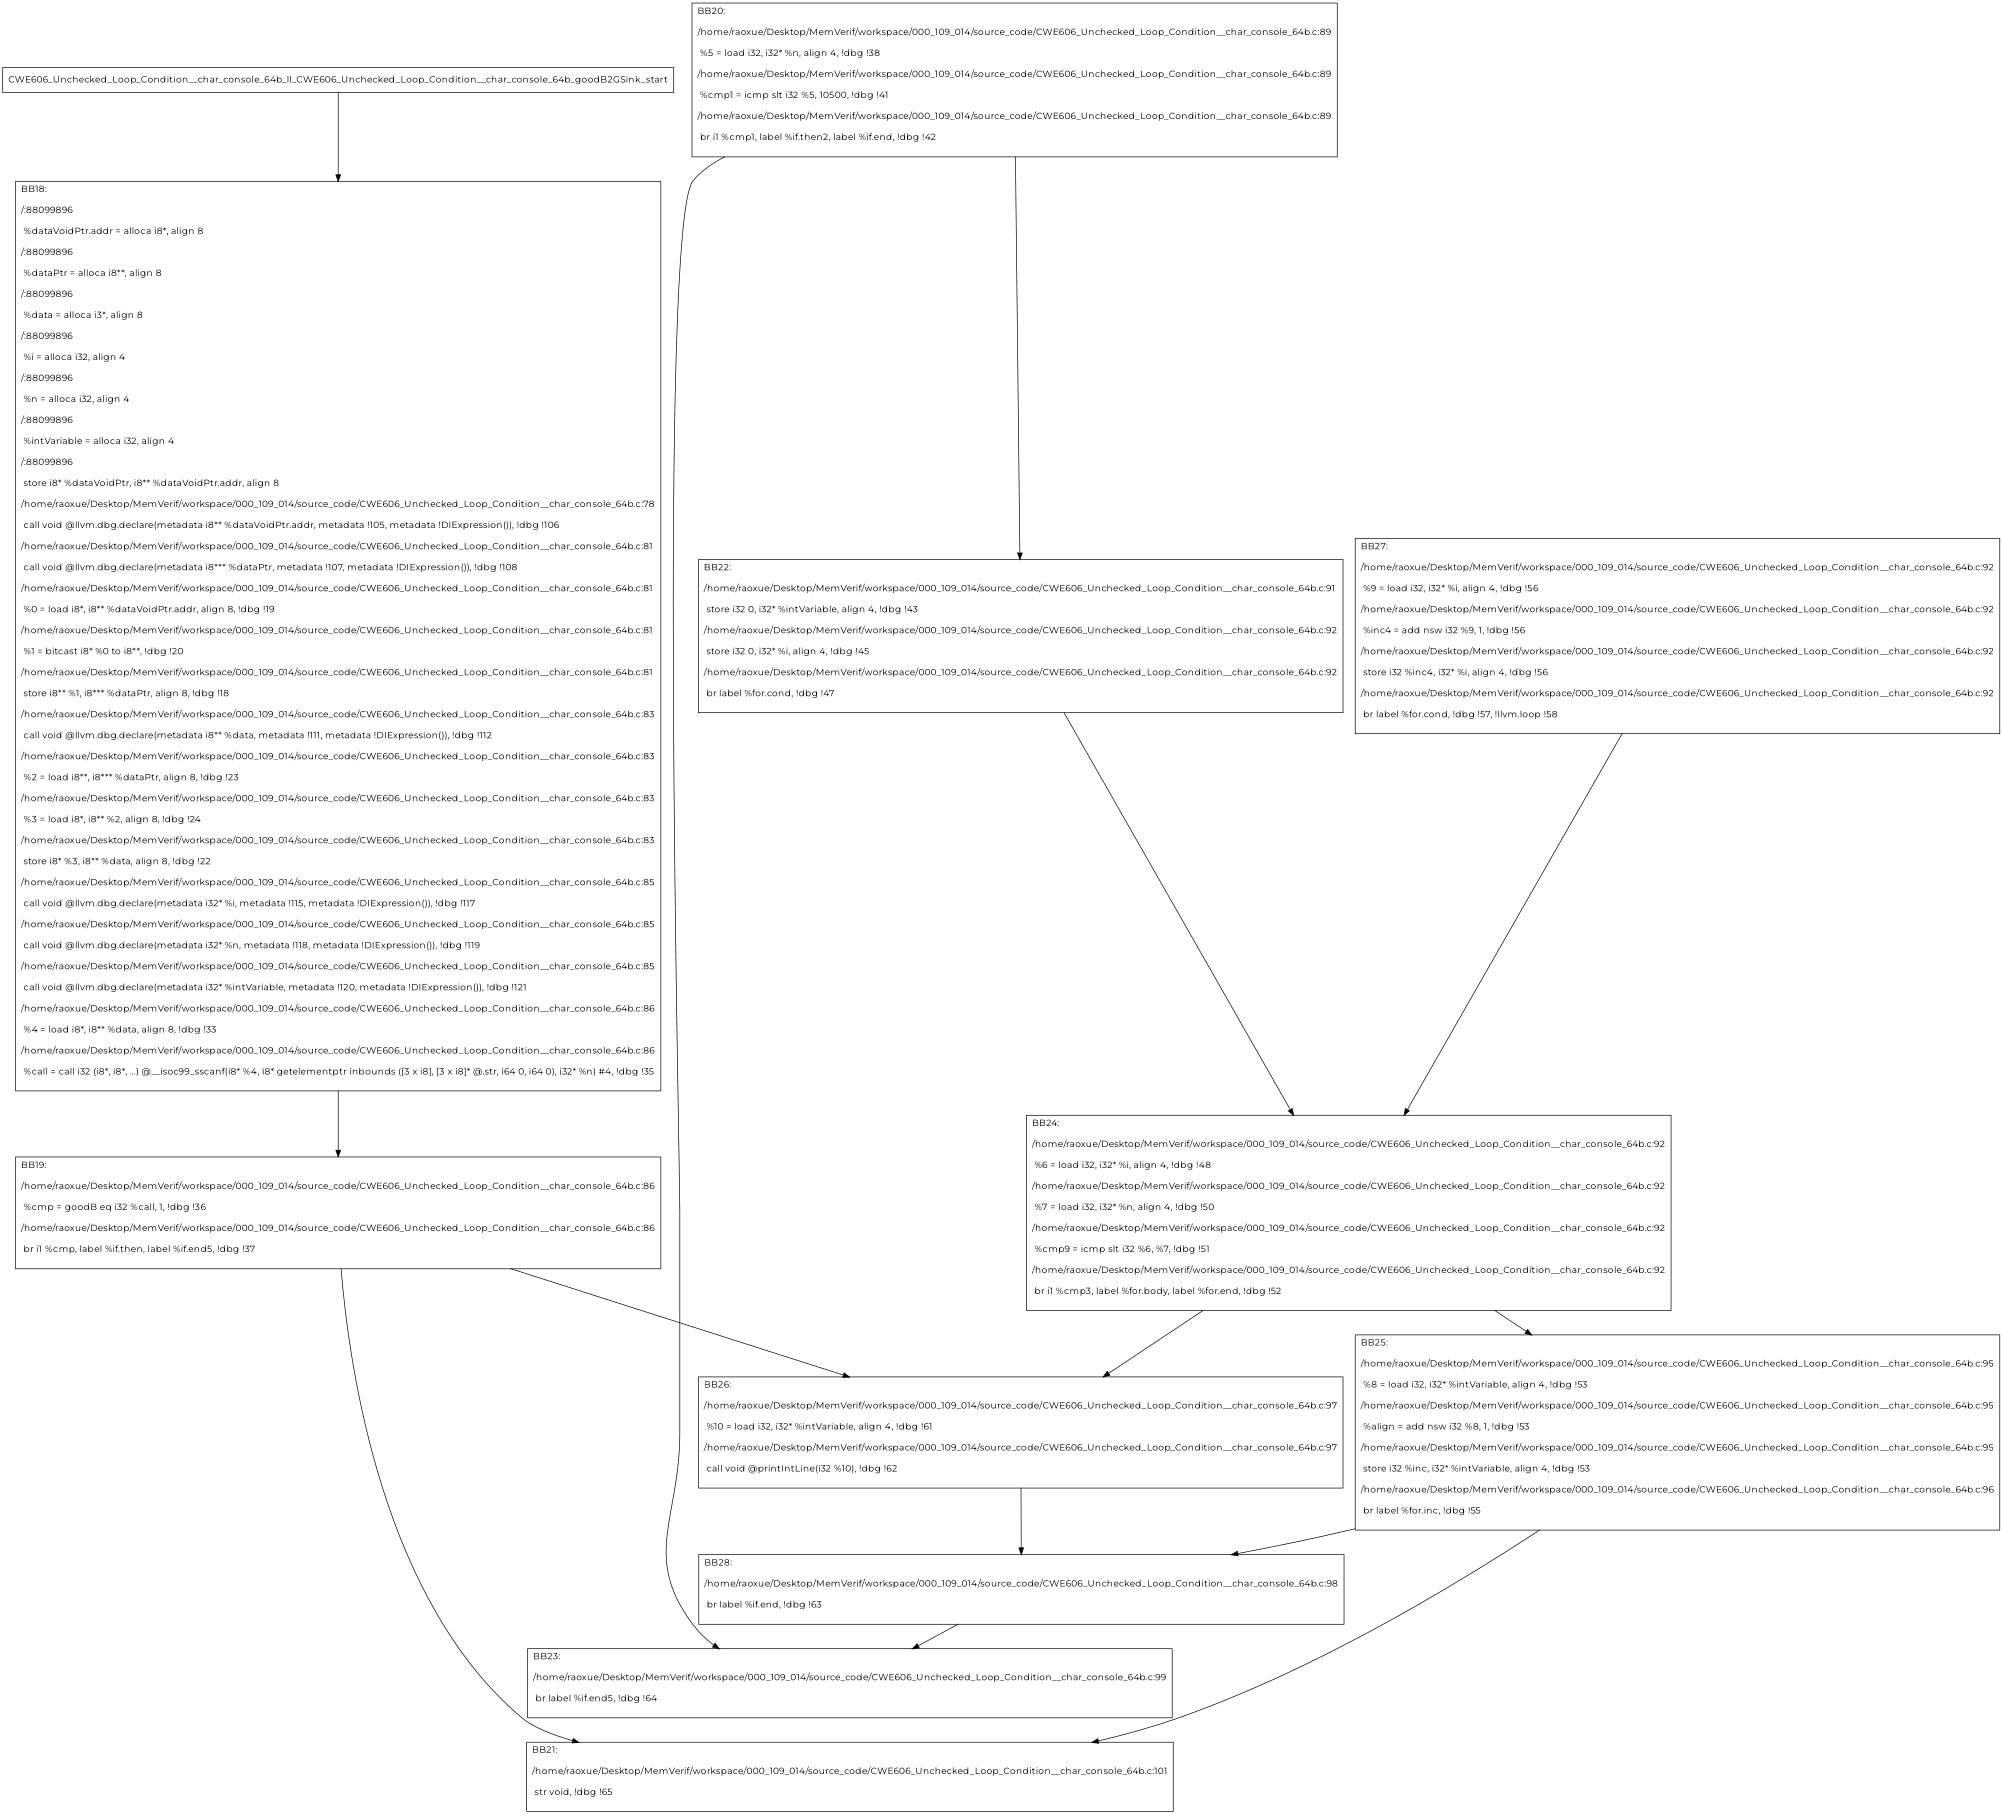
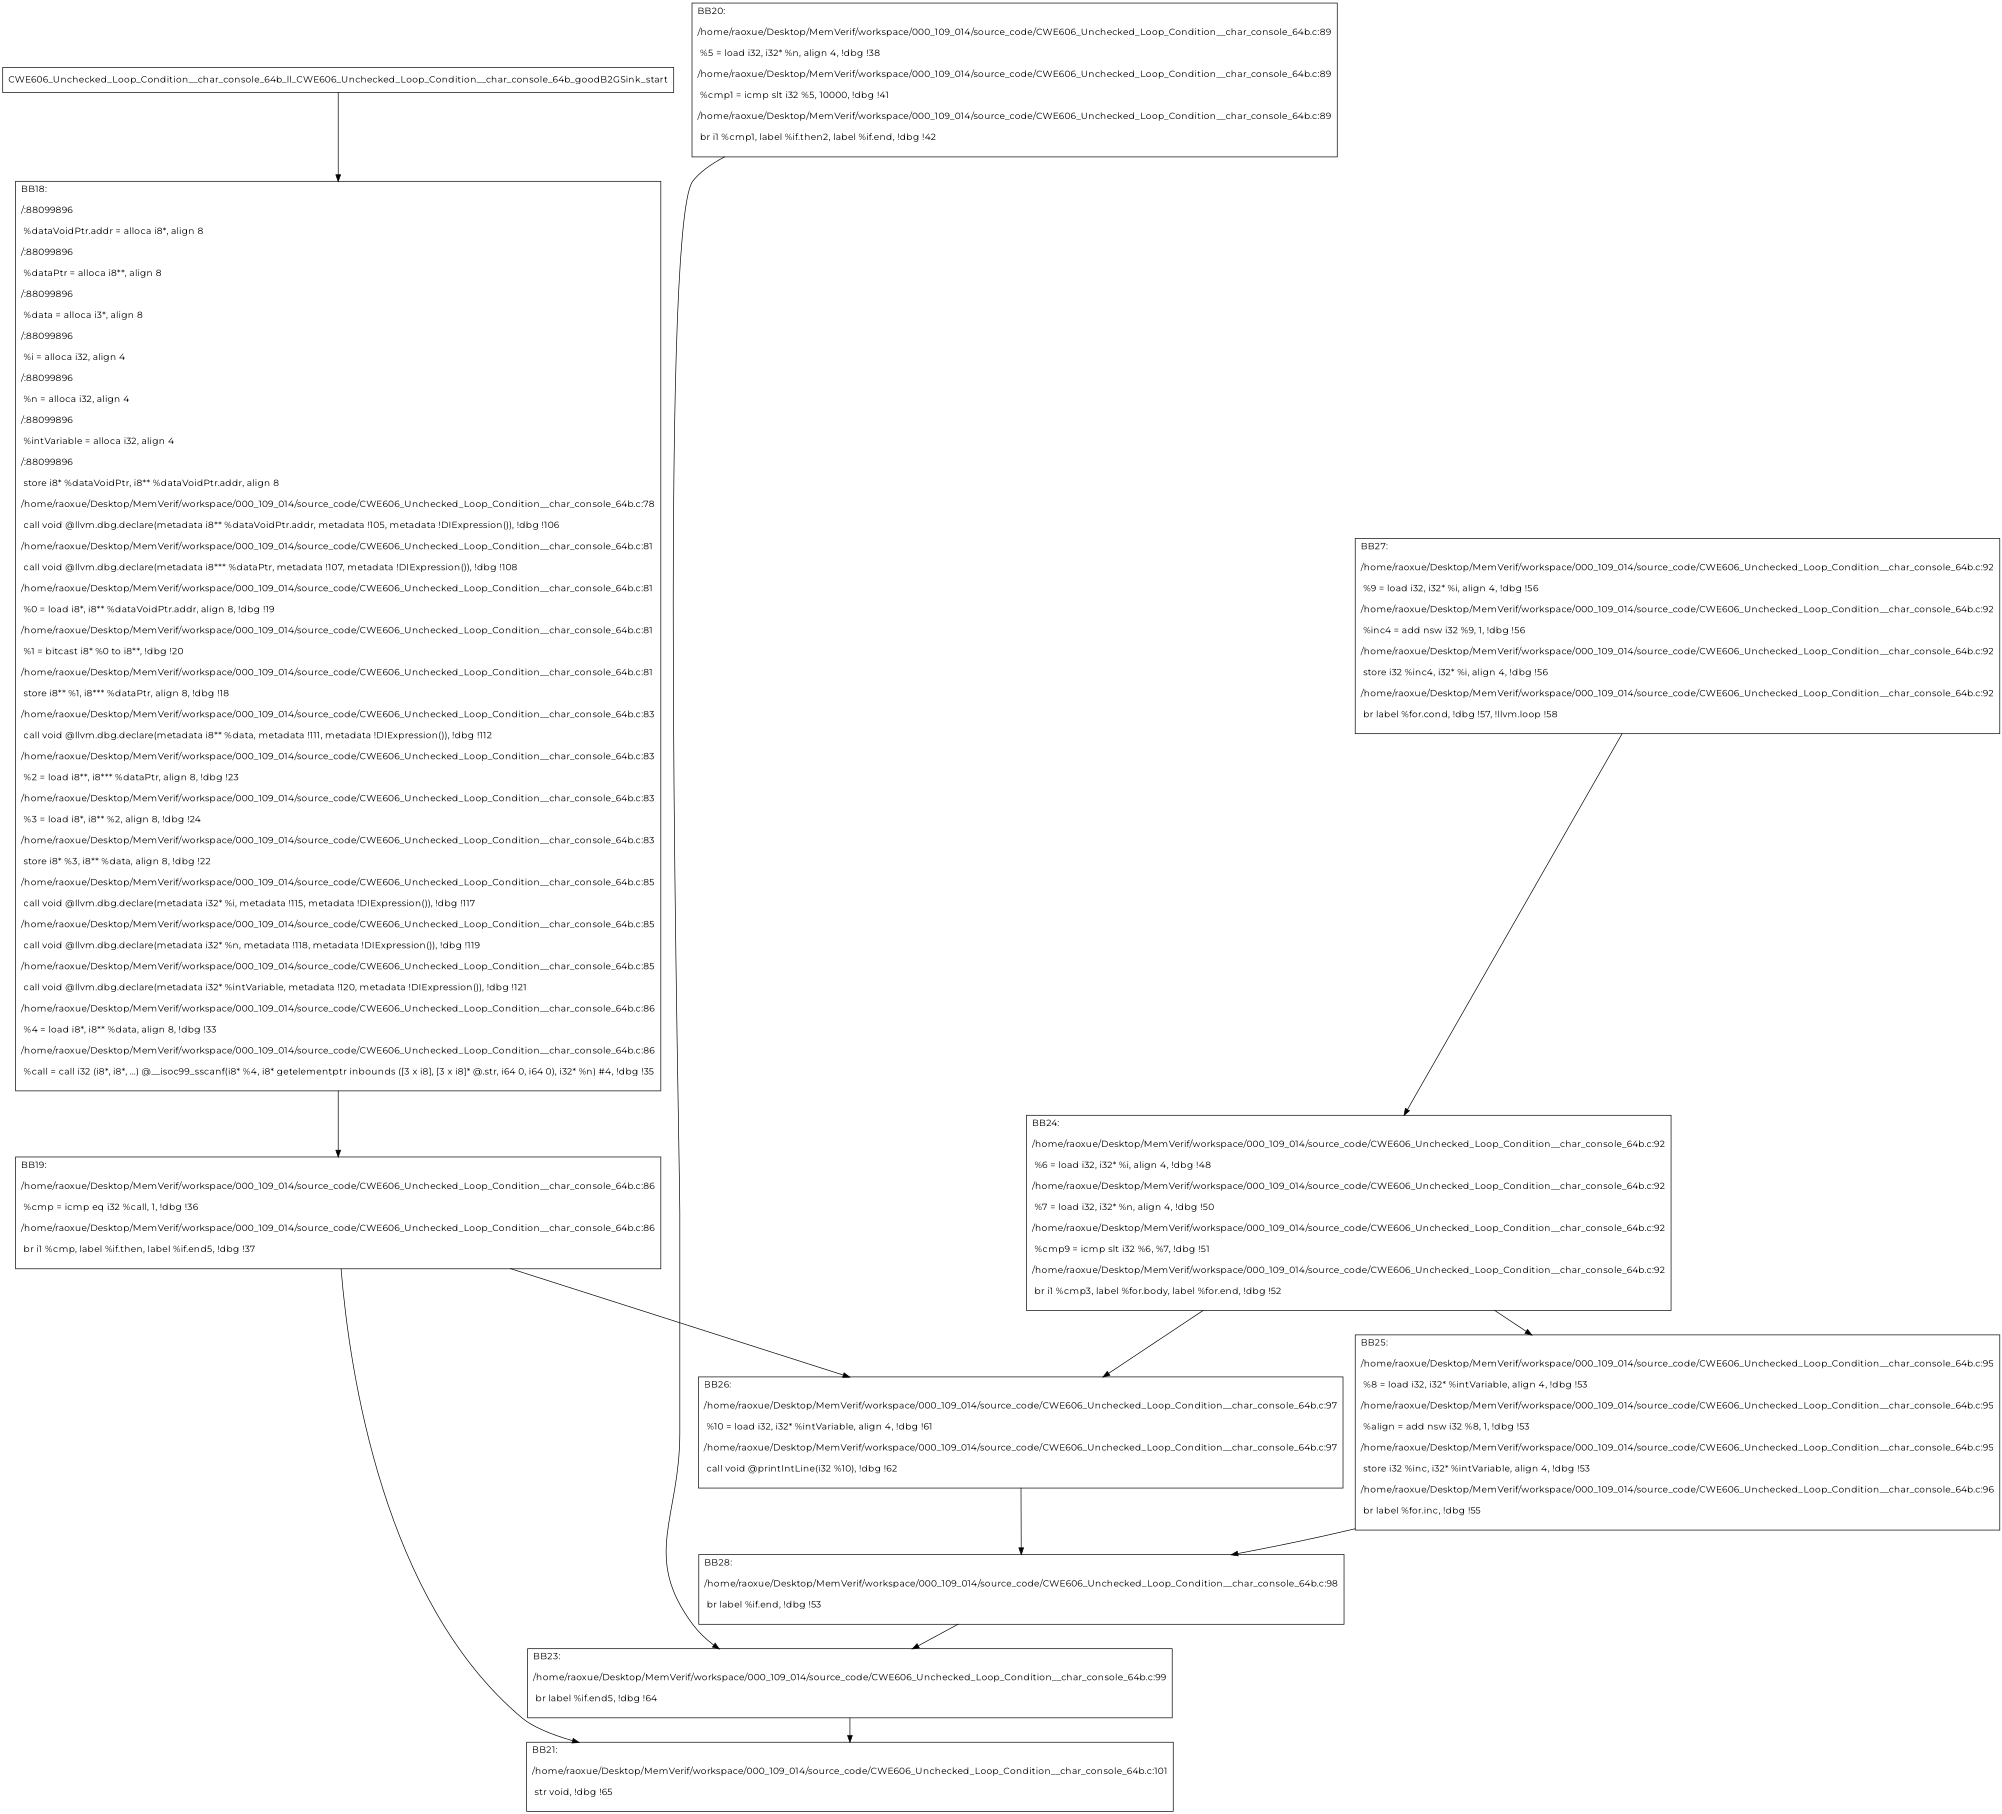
node "BB20:": text "%cmp1 = icmp slt i32 %5, 10500, !dbg !41" -> "%cmp1 = icmp slt i32 %5, 10000, !dbg !41"
node "BB22:": removed
node "BB19:": text "%cmp = goodB eq i32 %call, 1, !dbg !36" -> "%cmp = icmp eq i32 %call, 1, !dbg !36"
node "BB28:": text "br label %if.end, !dbg !63" -> "br label %if.end, !dbg !53"
edge "BB25:" -> "BB21:": now "BB23:" -> "BB21:"
